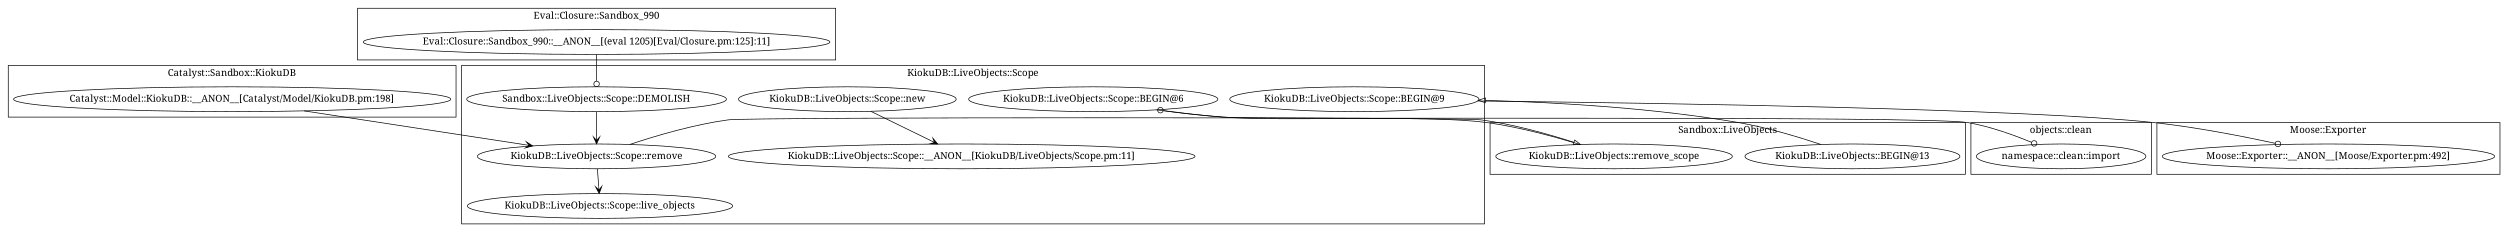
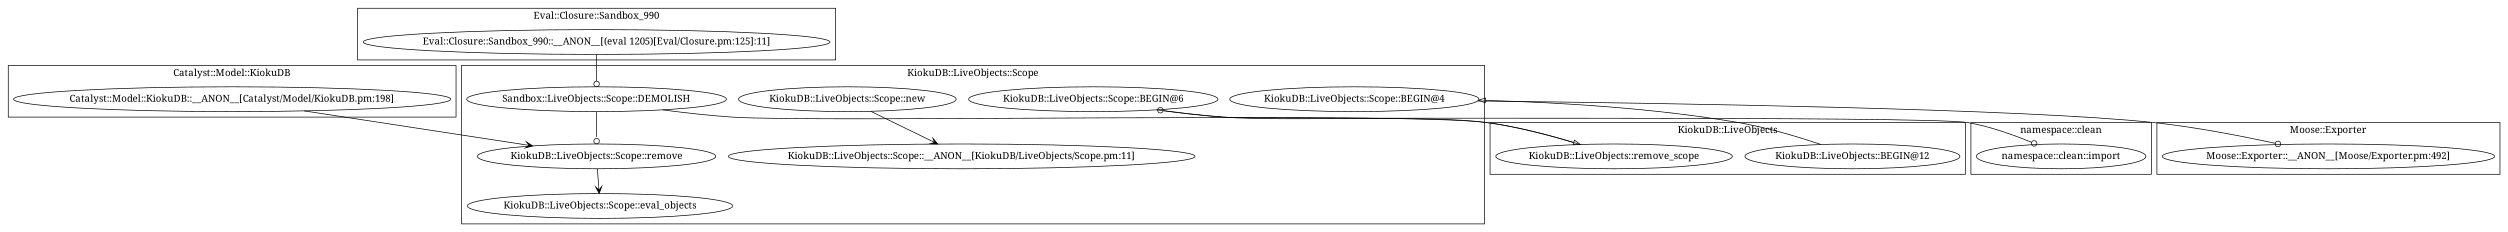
cluster "Catalyst::Sandbox::KiokuDB": label "Catalyst::Sandbox::KiokuDB" -> "Catalyst::Model::KiokuDB"
node "KiokuDB::LiveObjects::Scope::BEGIN@9": label "KiokuDB::LiveObjects::Scope::BEGIN@9" -> "KiokuDB::LiveObjects::Scope::BEGIN@4"
edge "KiokuDB::LiveObjects::Scope::remove" -> "KiokuDB::LiveObjects::remove_scope": now "Sandbox::LiveObjects::Scope::DEMOLISH" -> "KiokuDB::LiveObjects::remove_scope"
edge "Sandbox::LiveObjects::Scope::DEMOLISH" -> "KiokuDB::LiveObjects::Scope::remove": arrowhead vee -> odot
cluster "Sandbox::LiveObjects": label "Sandbox::LiveObjects" -> "KiokuDB::LiveObjects"
cluster "objects::clean": label "objects::clean" -> "namespace::clean"
node "KiokuDB::LiveObjects::BEGIN@13": label "KiokuDB::LiveObjects::BEGIN@13" -> "KiokuDB::LiveObjects::BEGIN@12"
node "KiokuDB::LiveObjects::Scope::live_objects": label "KiokuDB::LiveObjects::Scope::live_objects" -> "KiokuDB::LiveObjects::Scope::eval_objects"
